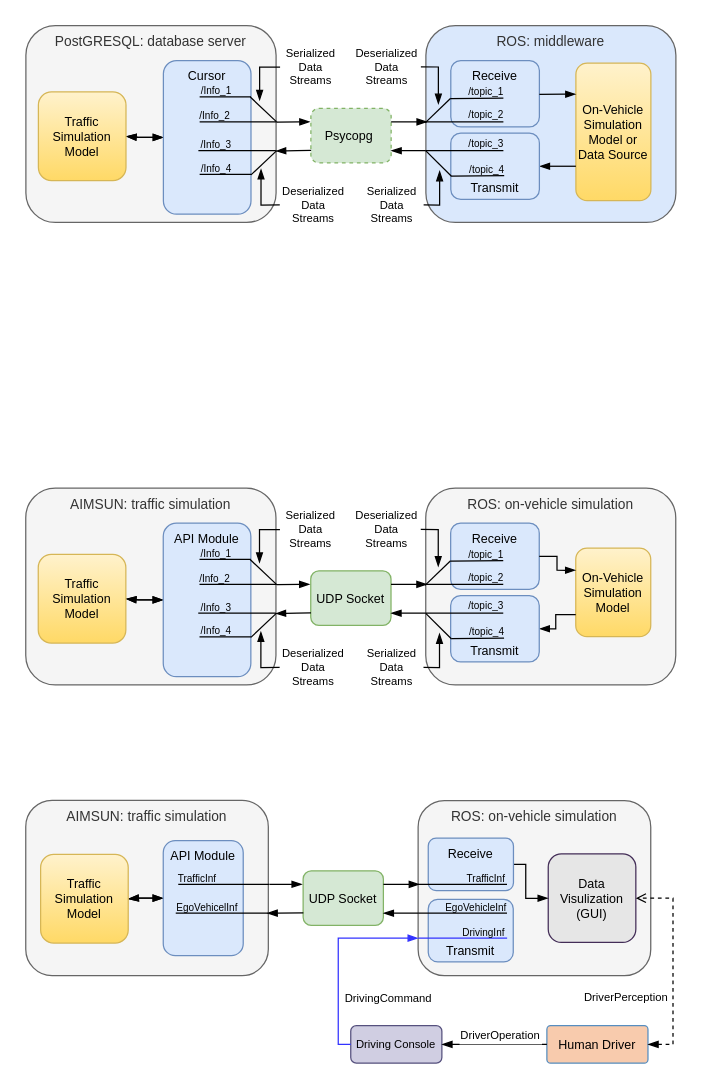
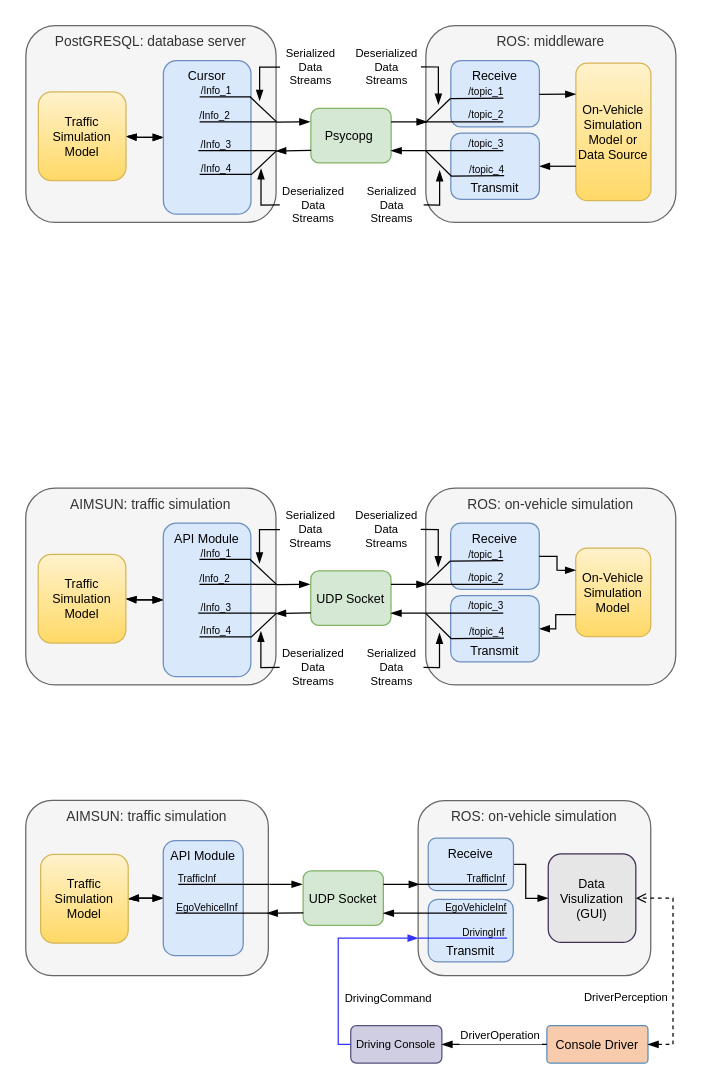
node "ROS: middleware": fillcolor #dae8fc -> #f5f5f5
node "Psycopg": style dashed -> solid
node "Human Driver": label "Human Driver" -> "Console Driver"
